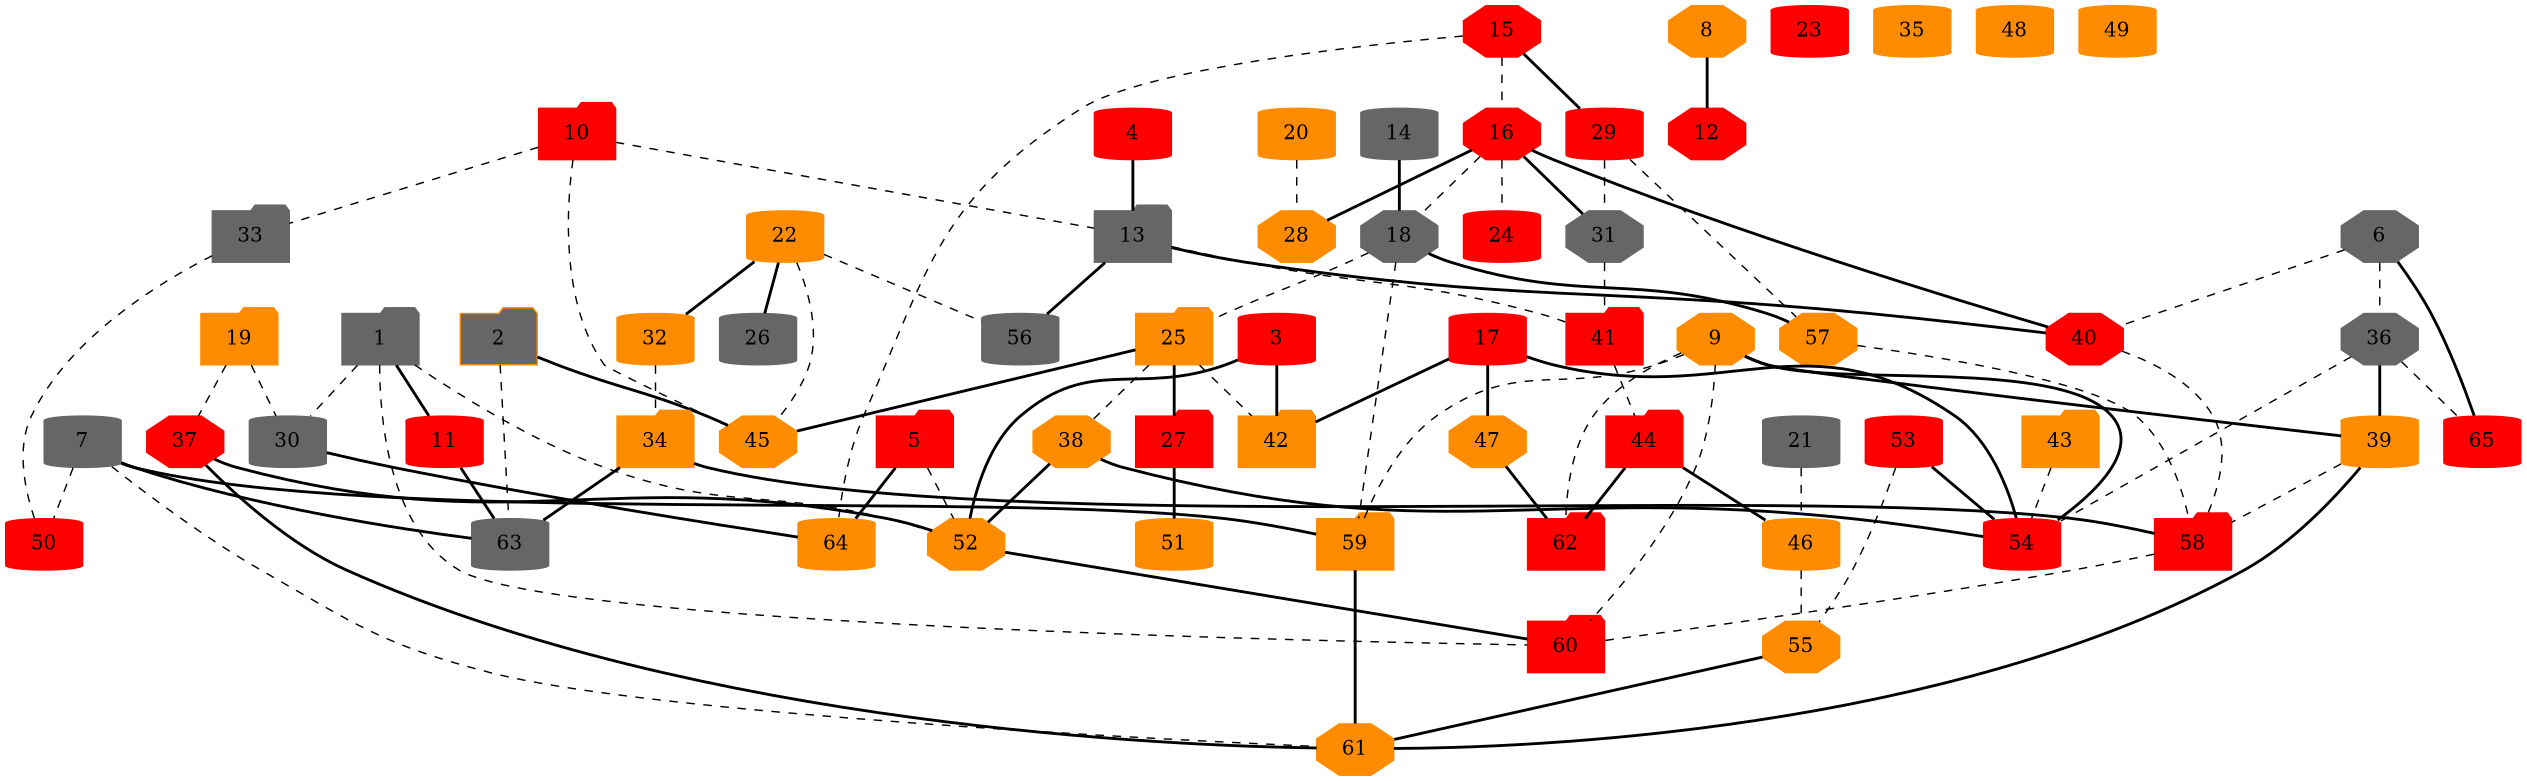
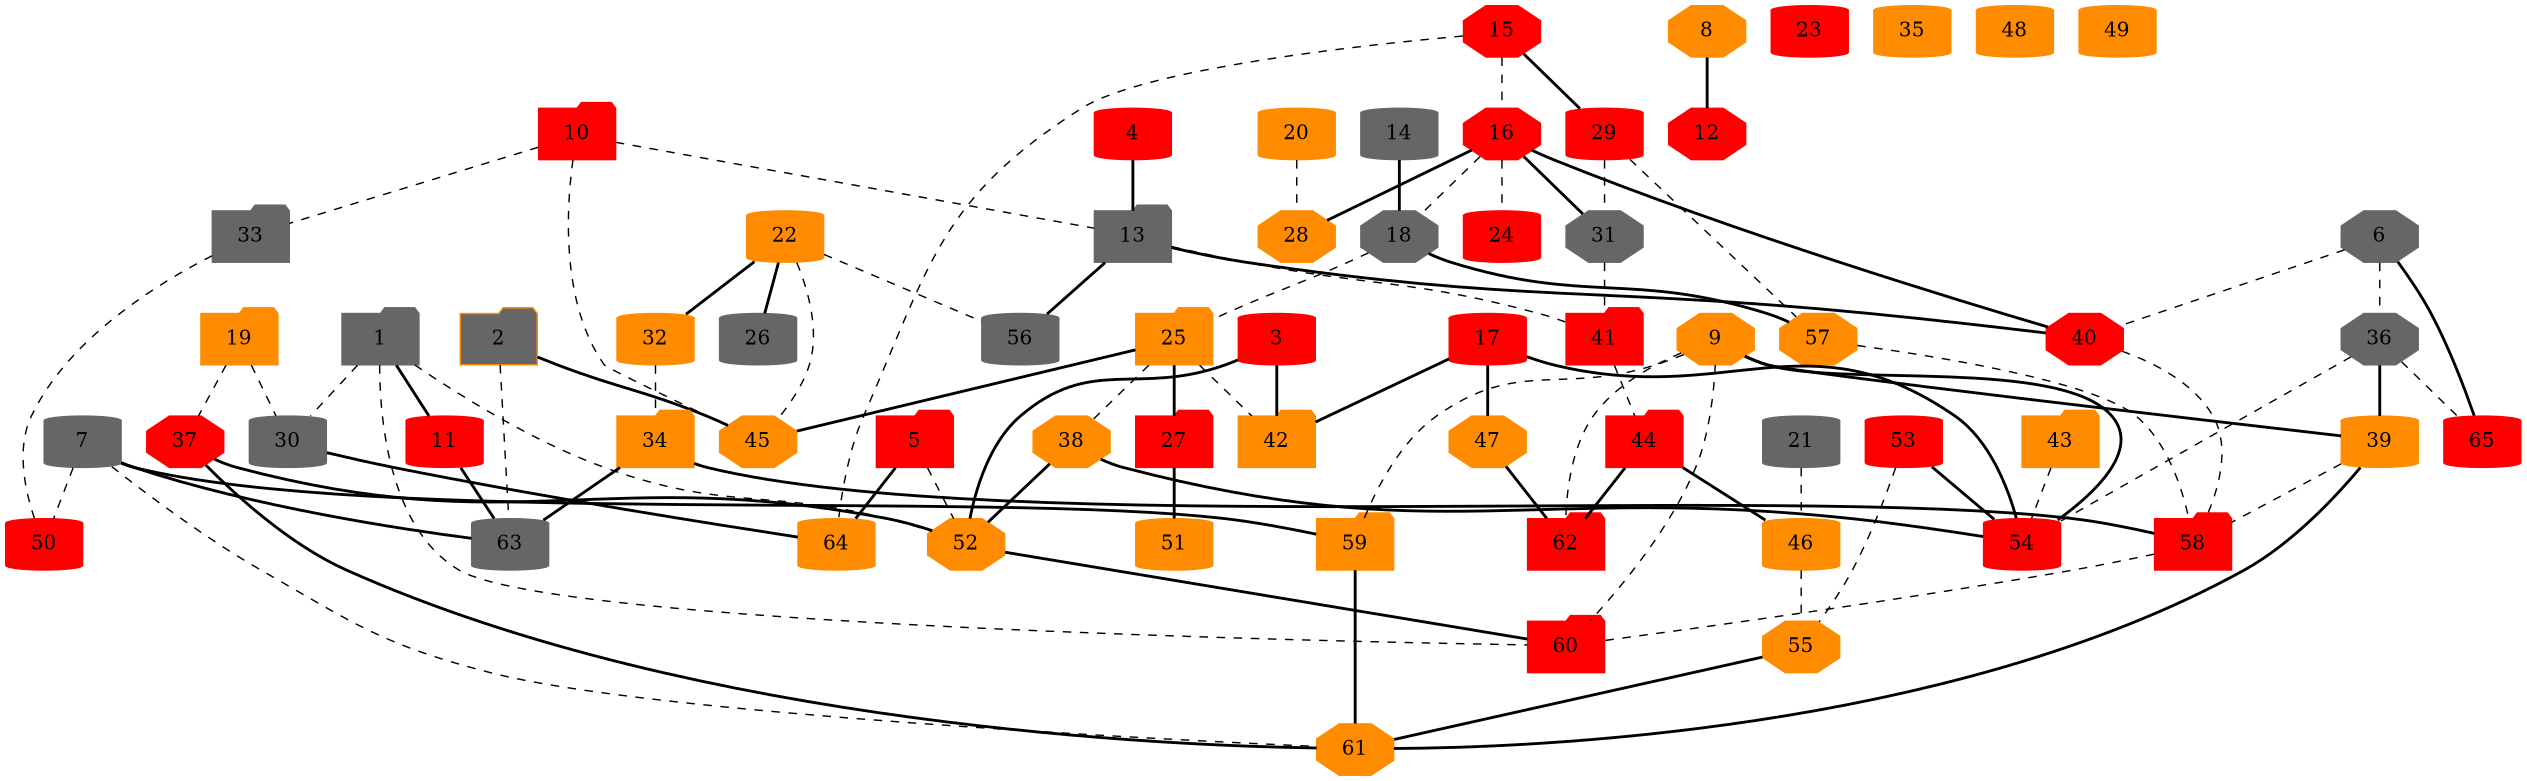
edge "18" -- "59": removed
